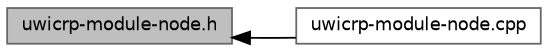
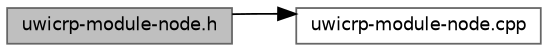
edge "uwicrp-module-node.cpp" -> "uwicrp-module-node.h": reversed
